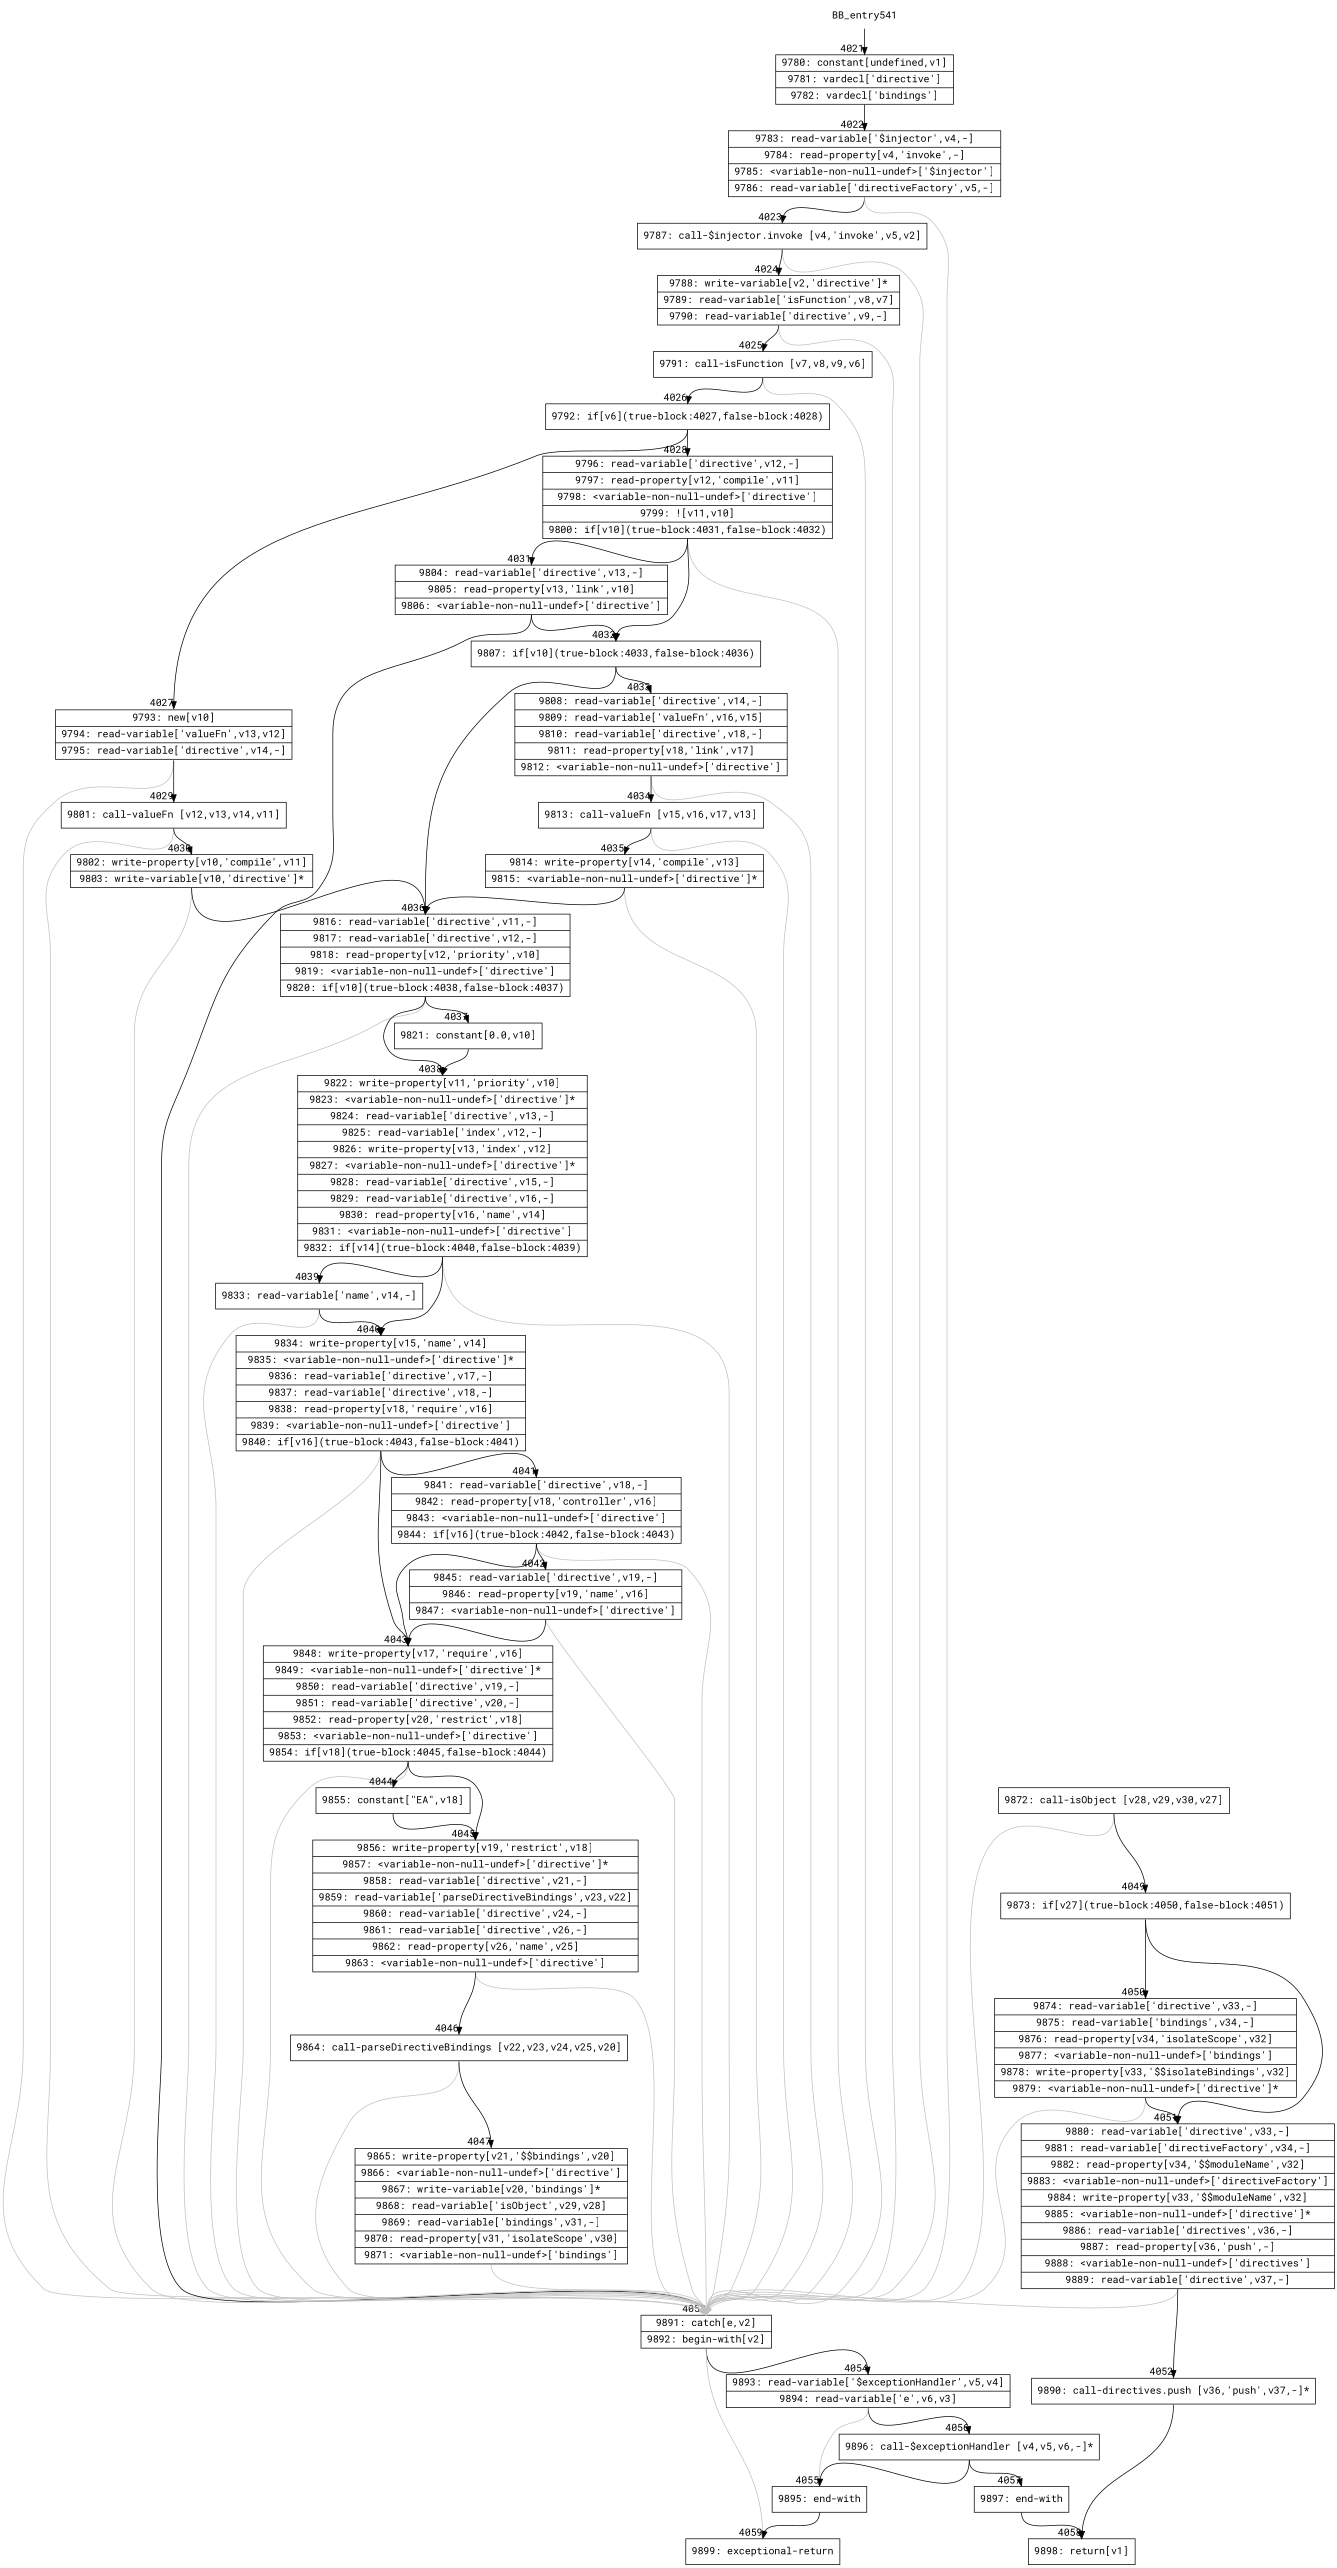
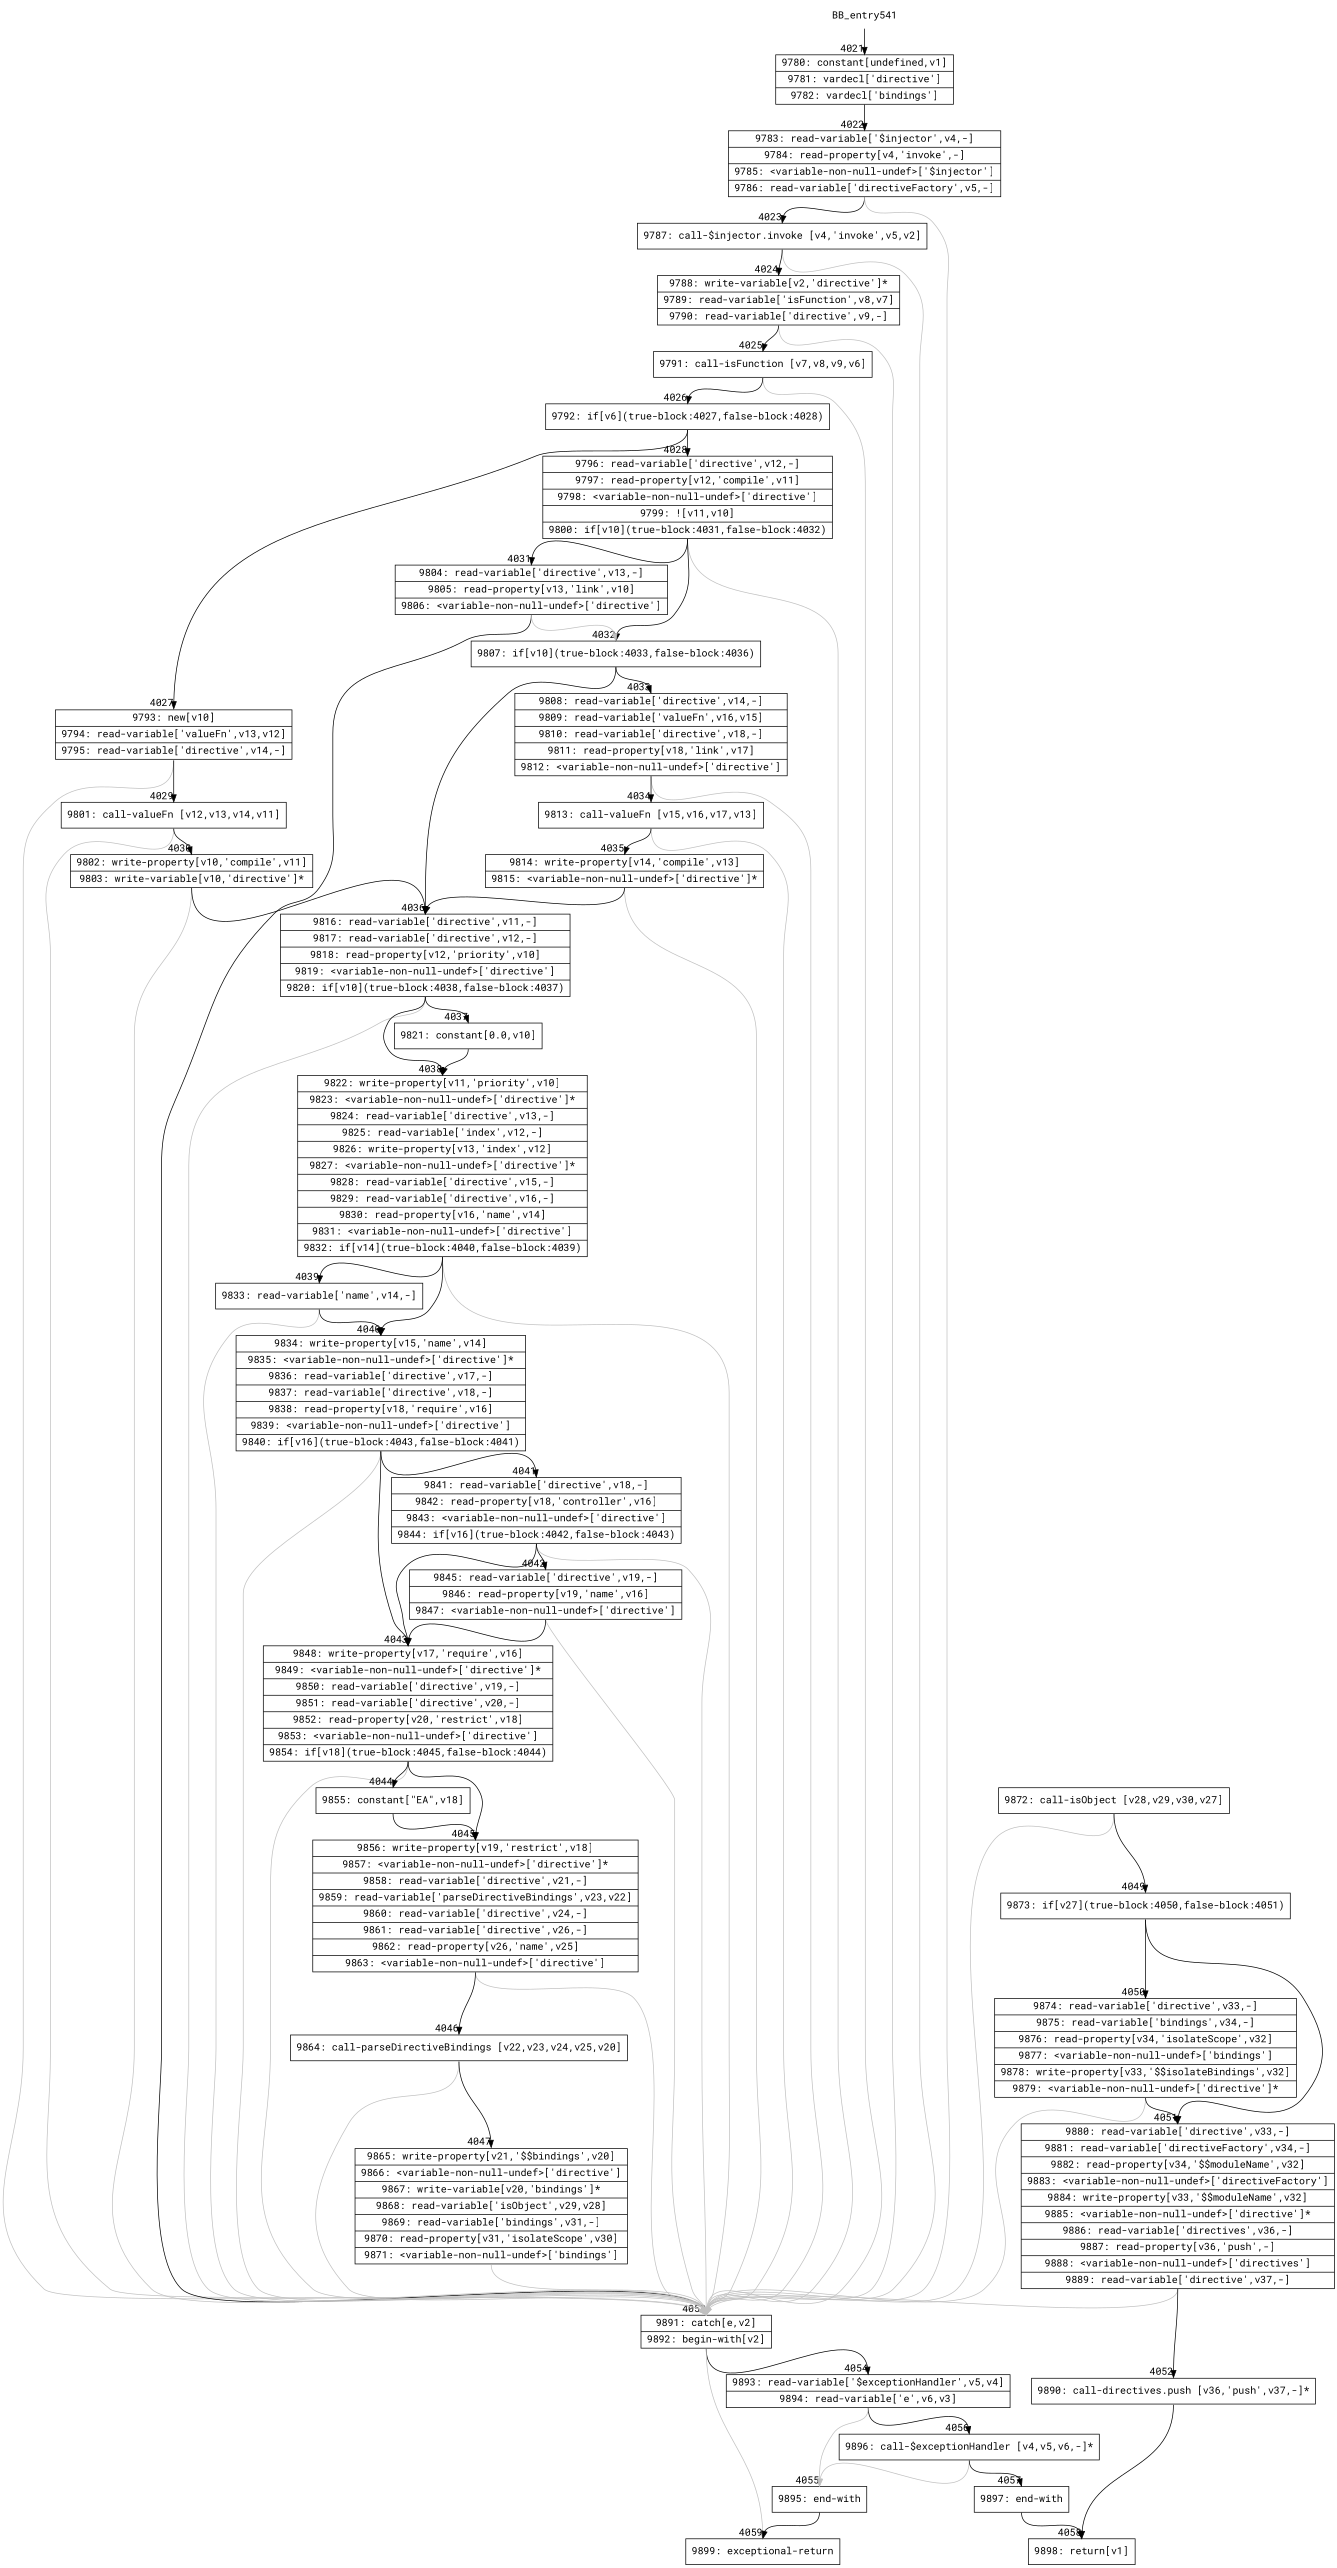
edge "9804: read-variable['directive',v13,-]" -> "9807: if[v10](true-block:4033,false-block:4036)": color black -> gray
edge "9896: call-$exceptionHandler [v4,v5,v6,-]*" -> "9895: end-with": color black -> gray
